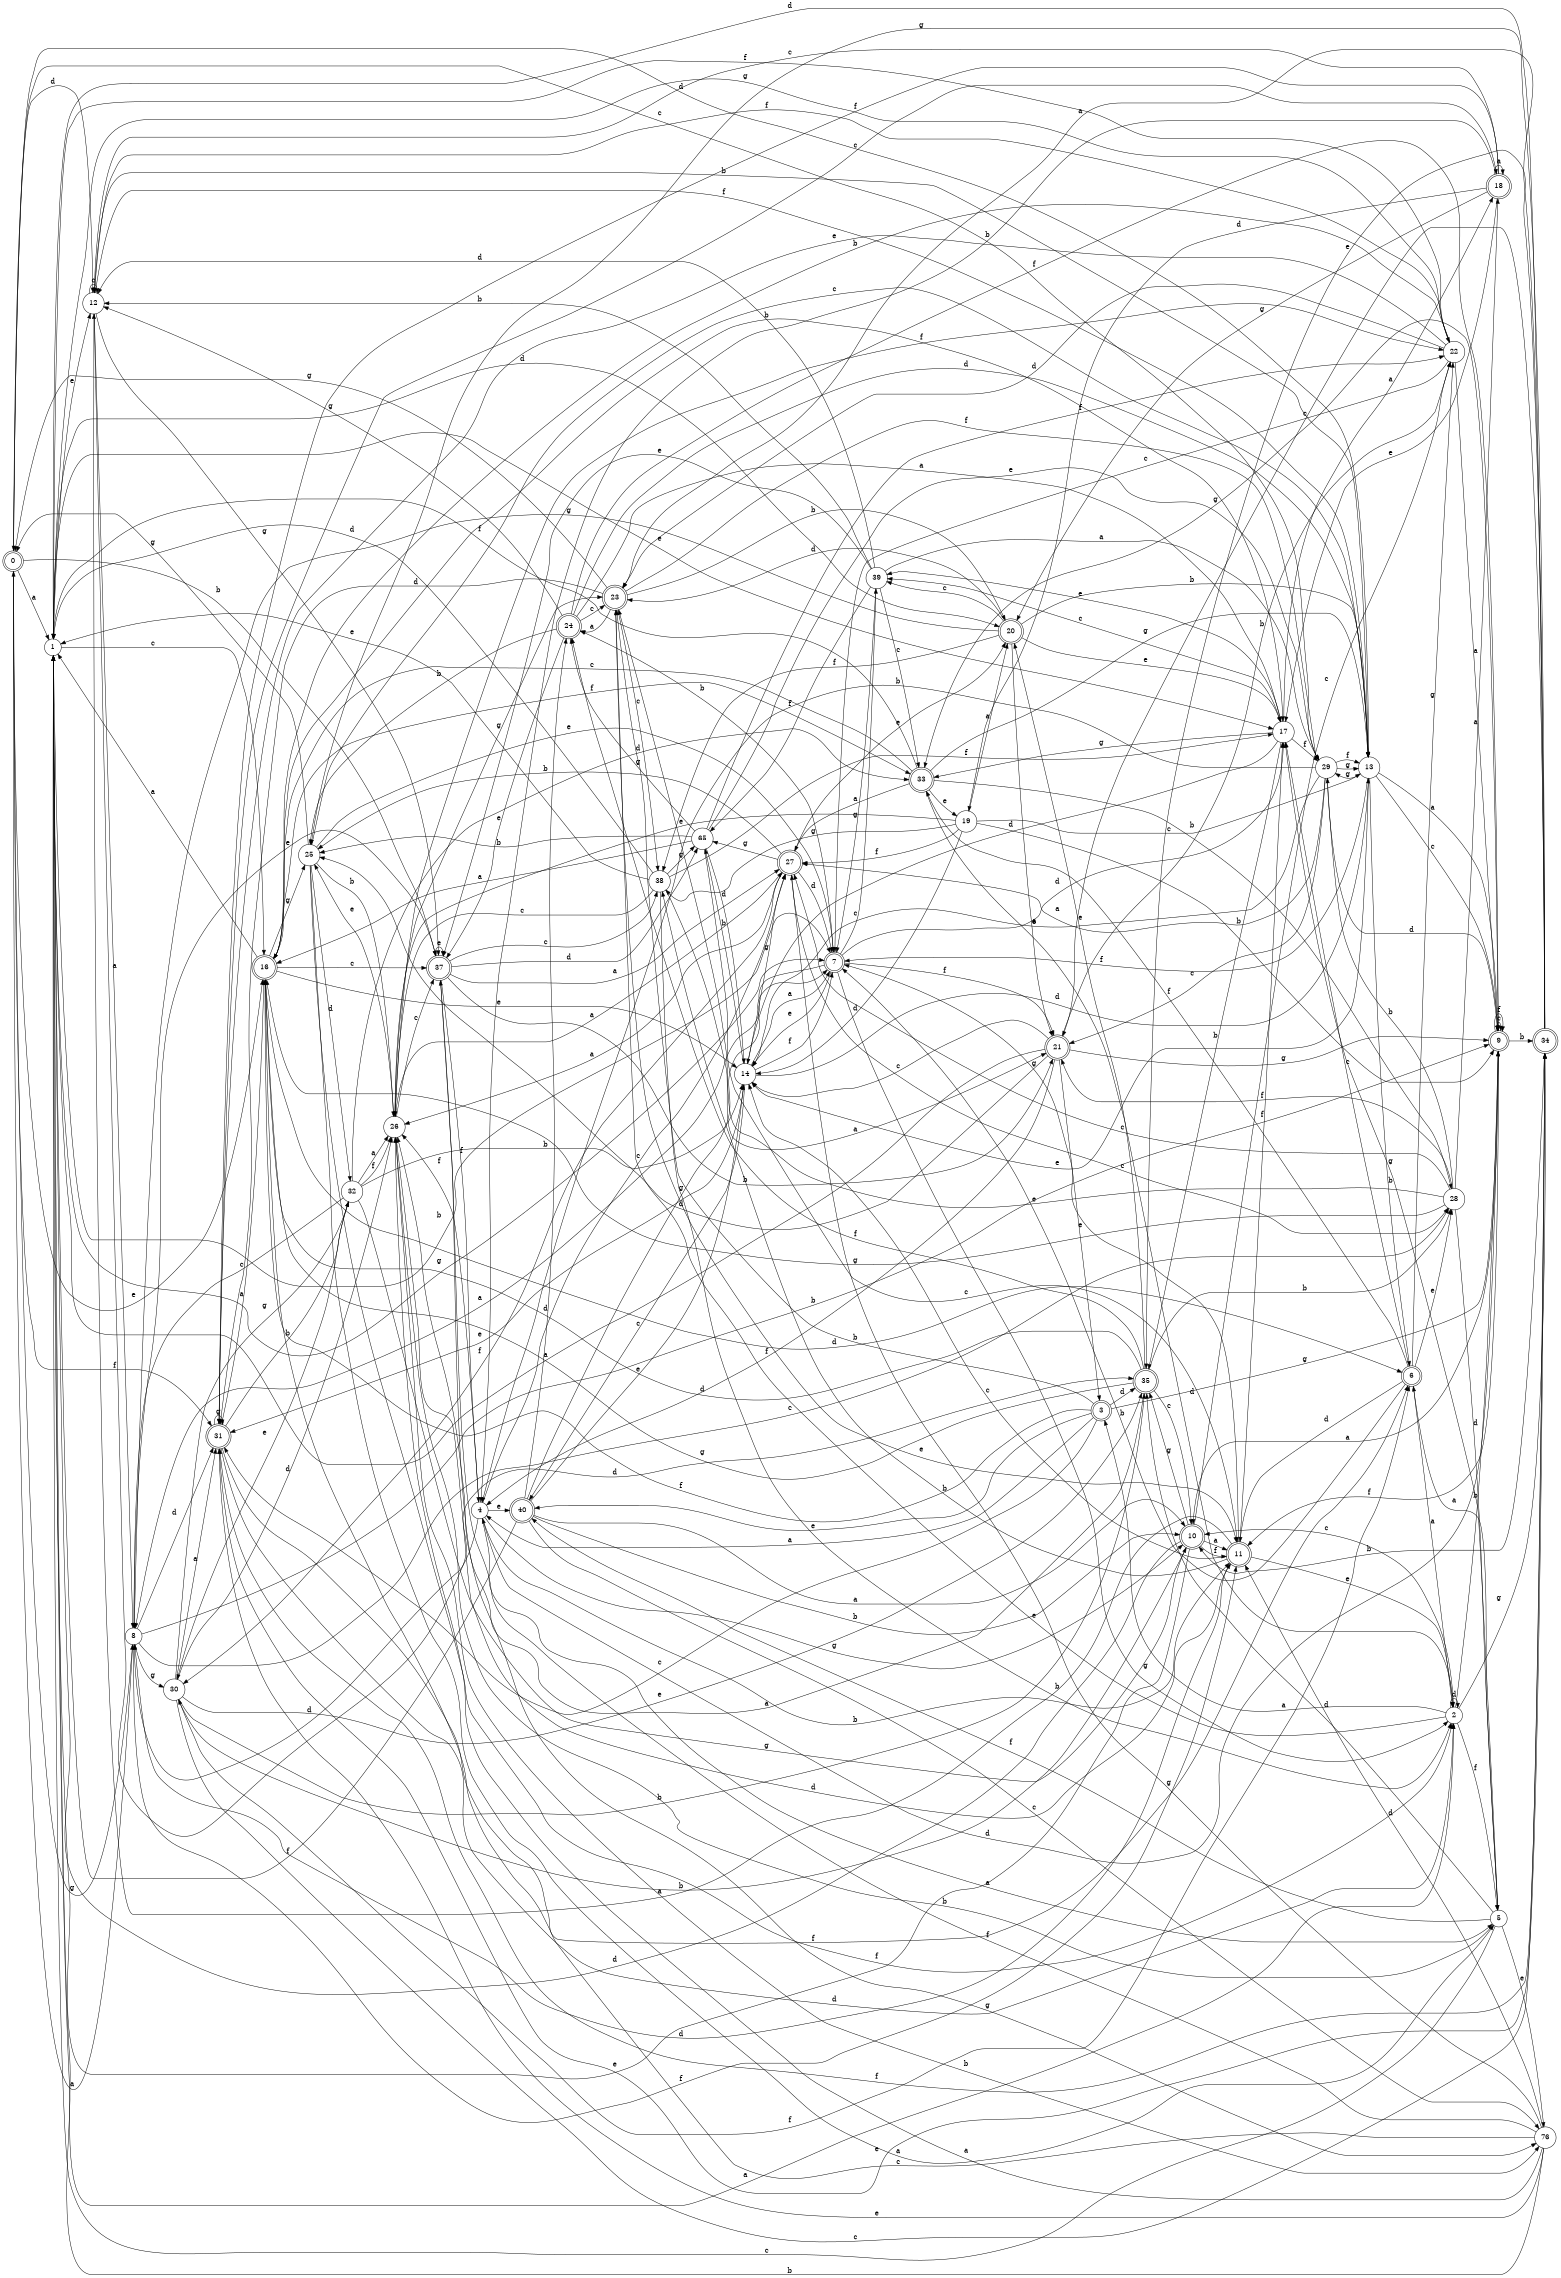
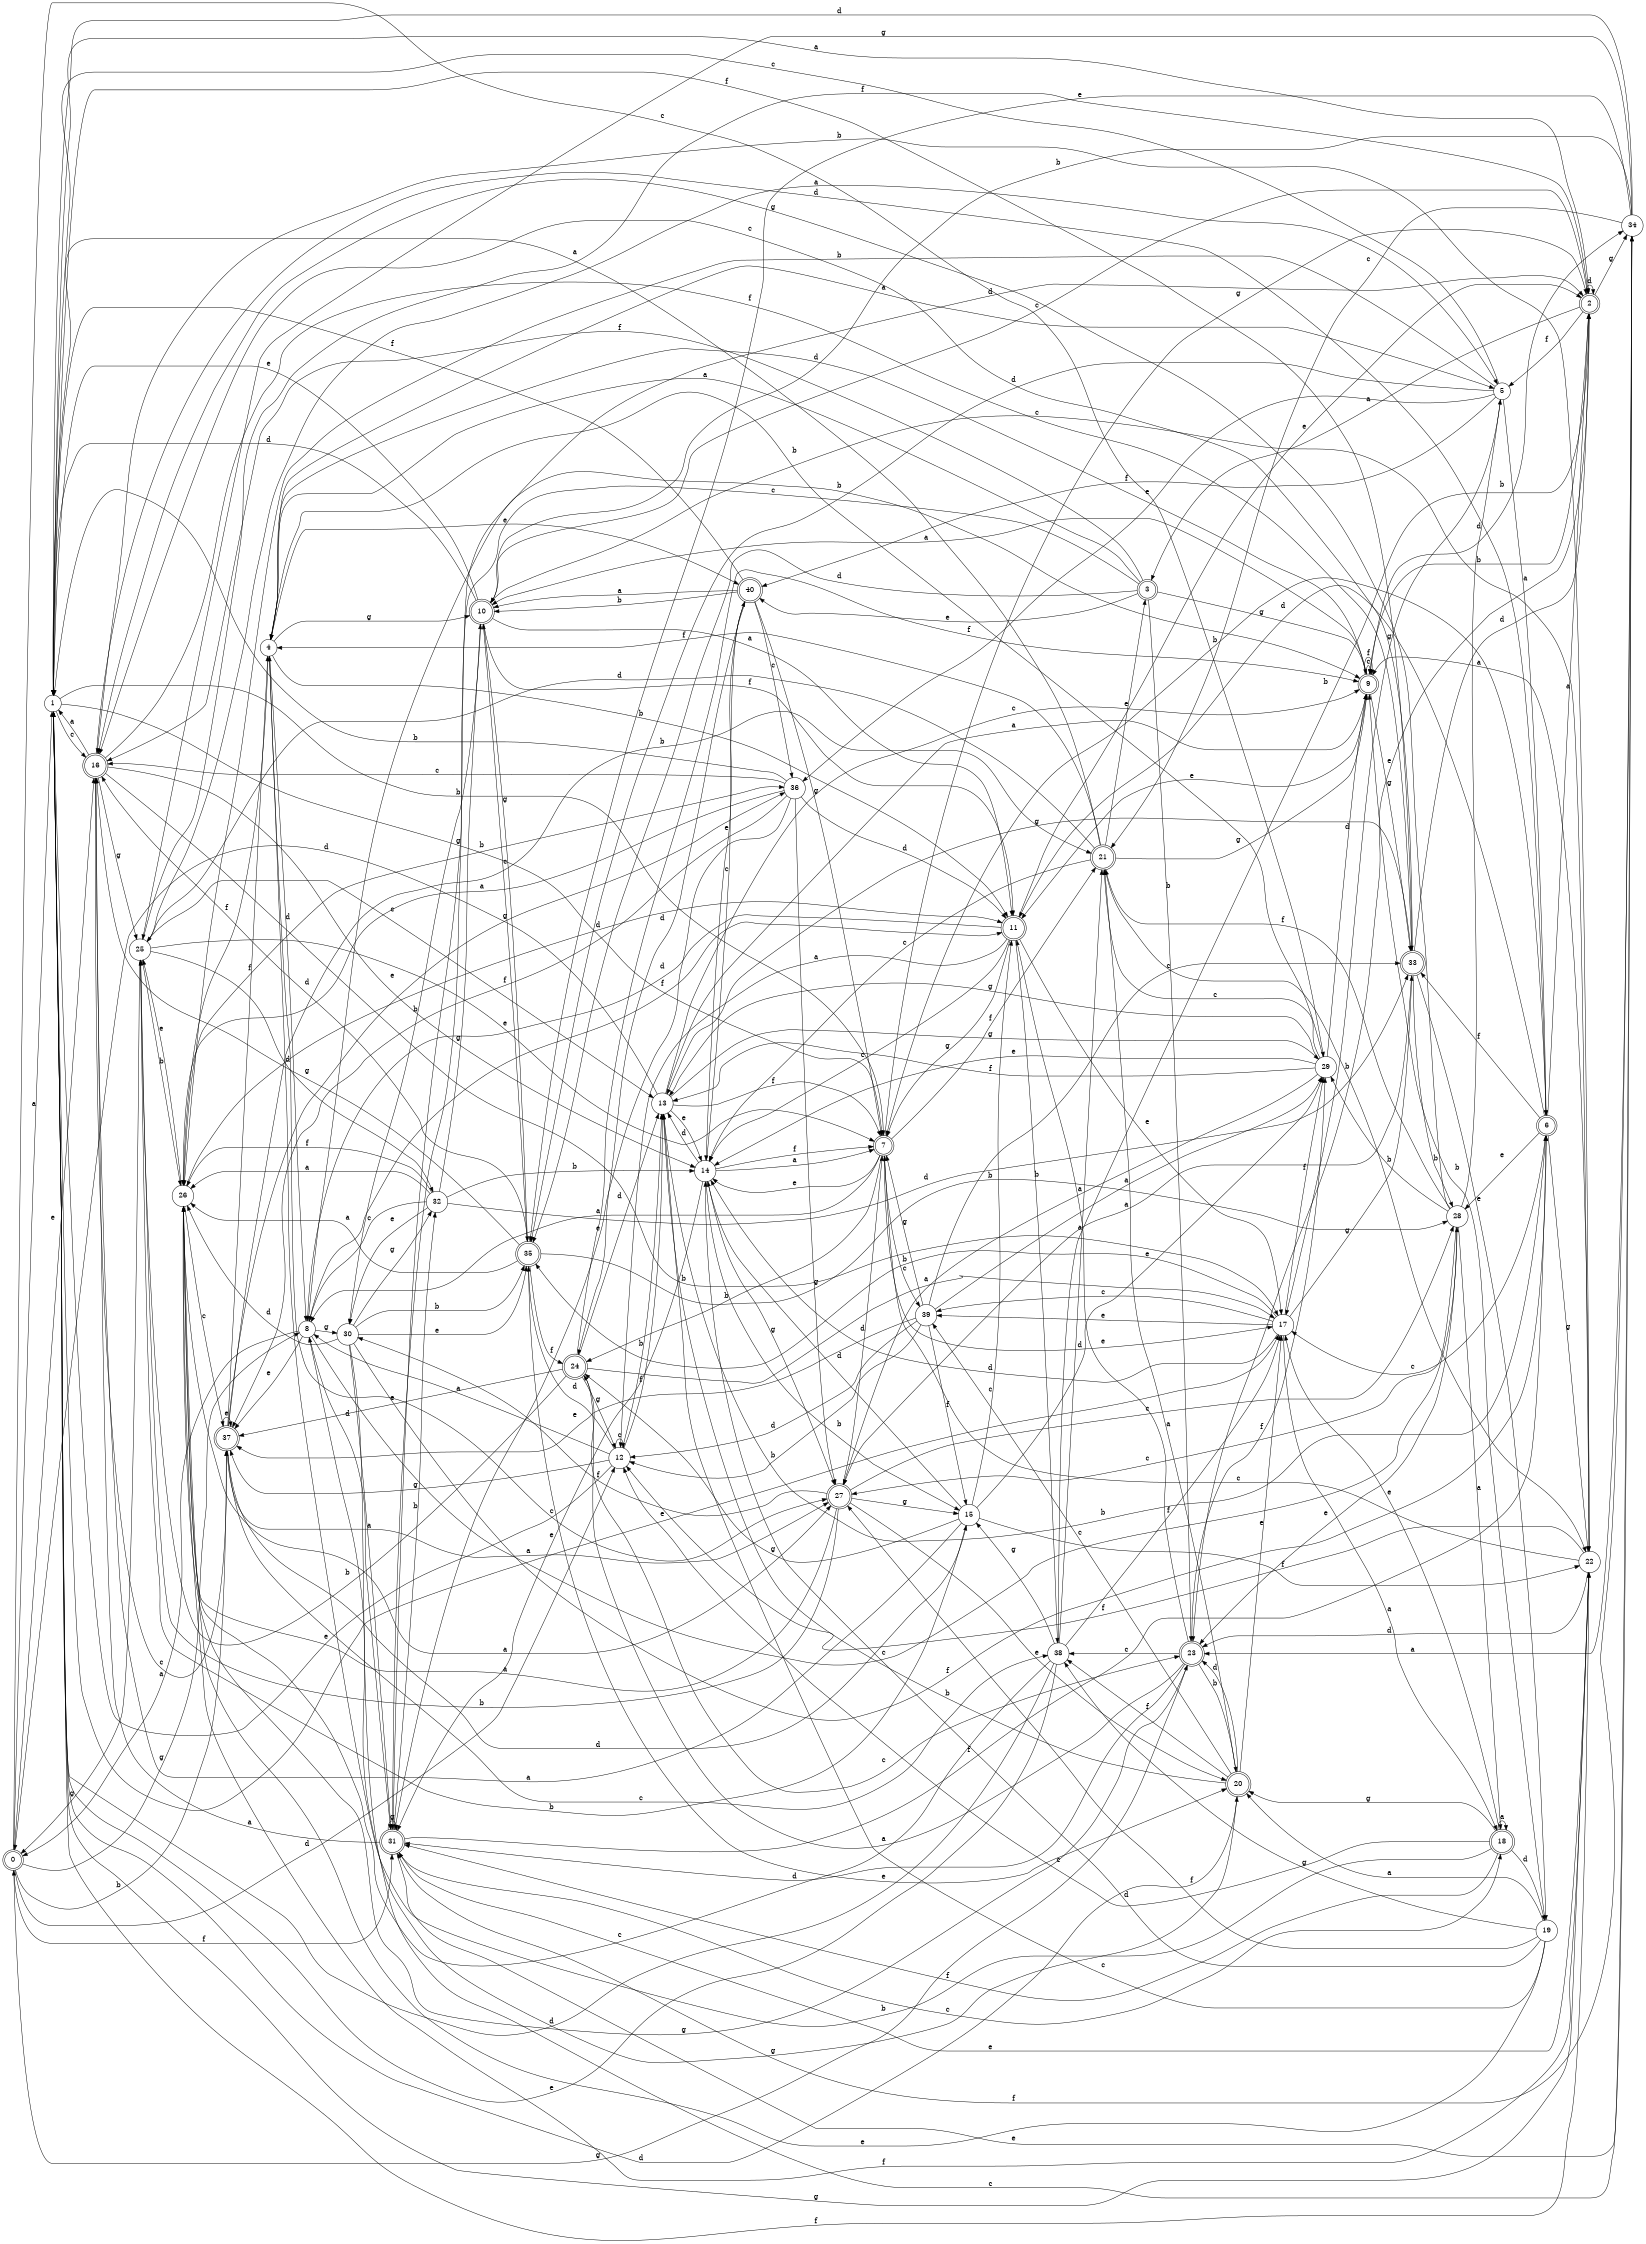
edge "1" -> "12": reversed
node "65": label "65" -> "15"
node "34": shape doublecircle -> circle
edge "11" -> "17": label "f" -> "e"
edge "9" -> "11": label "f" -> "e"
node "2": shape circle -> doublecircle
node "76": label "76" -> "36"
